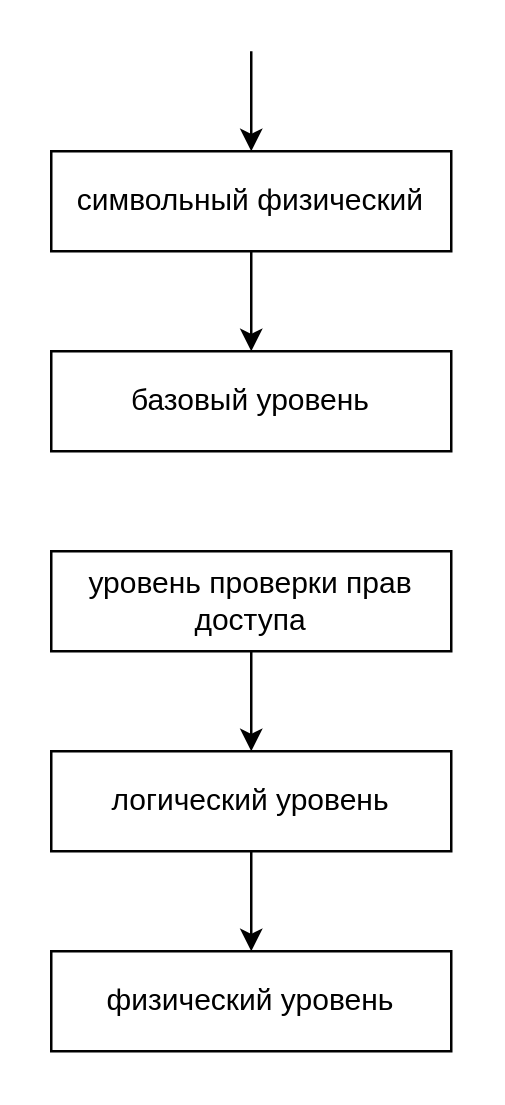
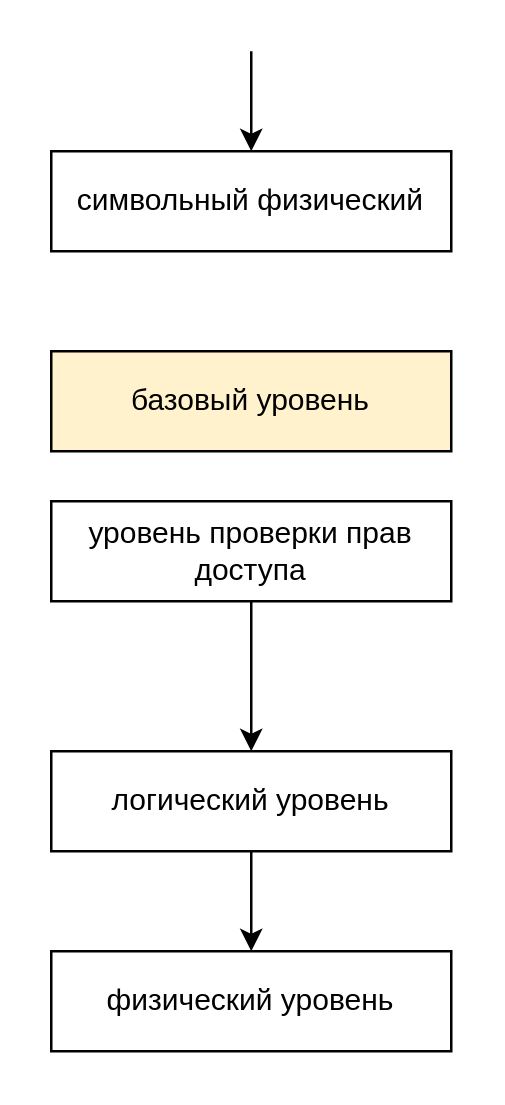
edge "символьный физический" -> "базовый уровень": removed
node "базовый уровень": fillcolor #ffffff -> #fff2cc
node "уровень проверки прав доступа": moved (251, 601) -> (251, 551)
